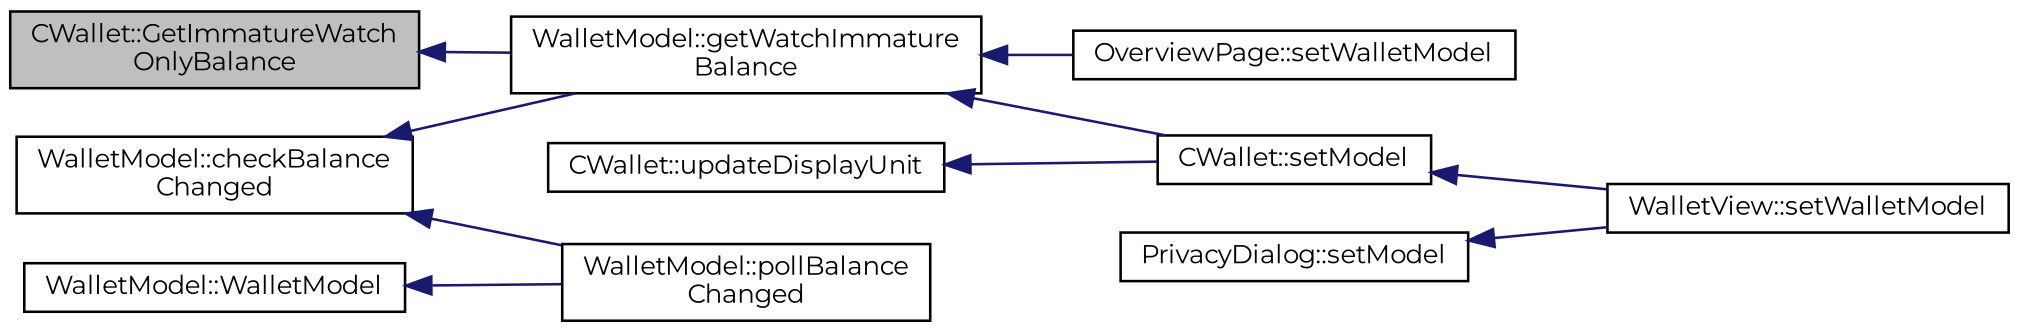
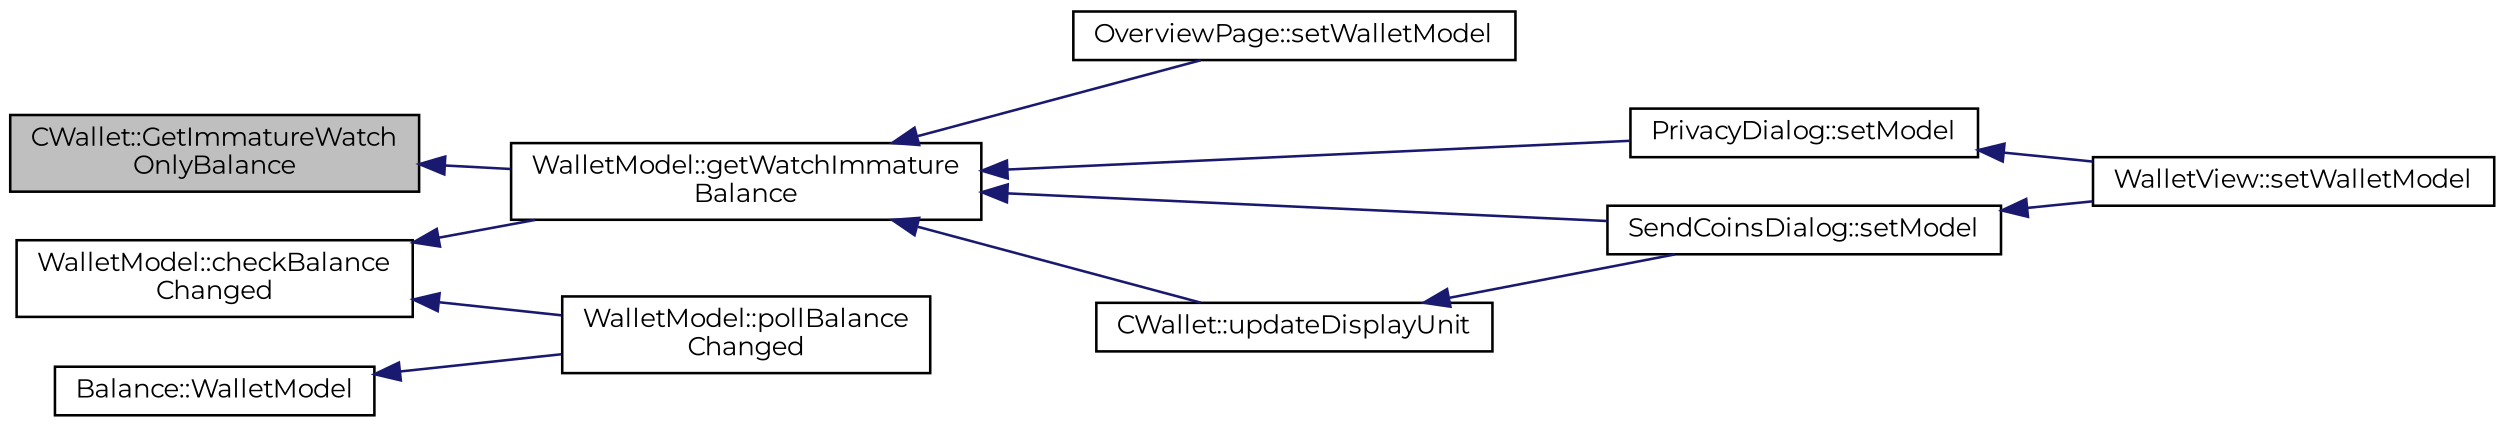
edge "PrivacyDialog::setModel" -> "WalletModel::getWatchImmature Balance": added
node "CWallet::setModel": label "CWallet::setModel" -> "SendCoinsDialog::setModel"
edge "CWallet::updateDisplayUnit" -> "WalletModel::getWatchImmature Balance": added
node "WalletModel::WalletModel": label "WalletModel::WalletModel" -> "Balance::WalletModel"
